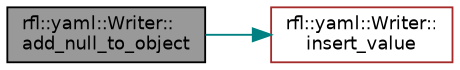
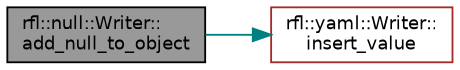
node "rfl::yaml::Writer:: add_null_to_object": label "rfl::yaml::Writer:: add_null_to_object" -> "rfl::null::Writer:: add_null_to_object"
